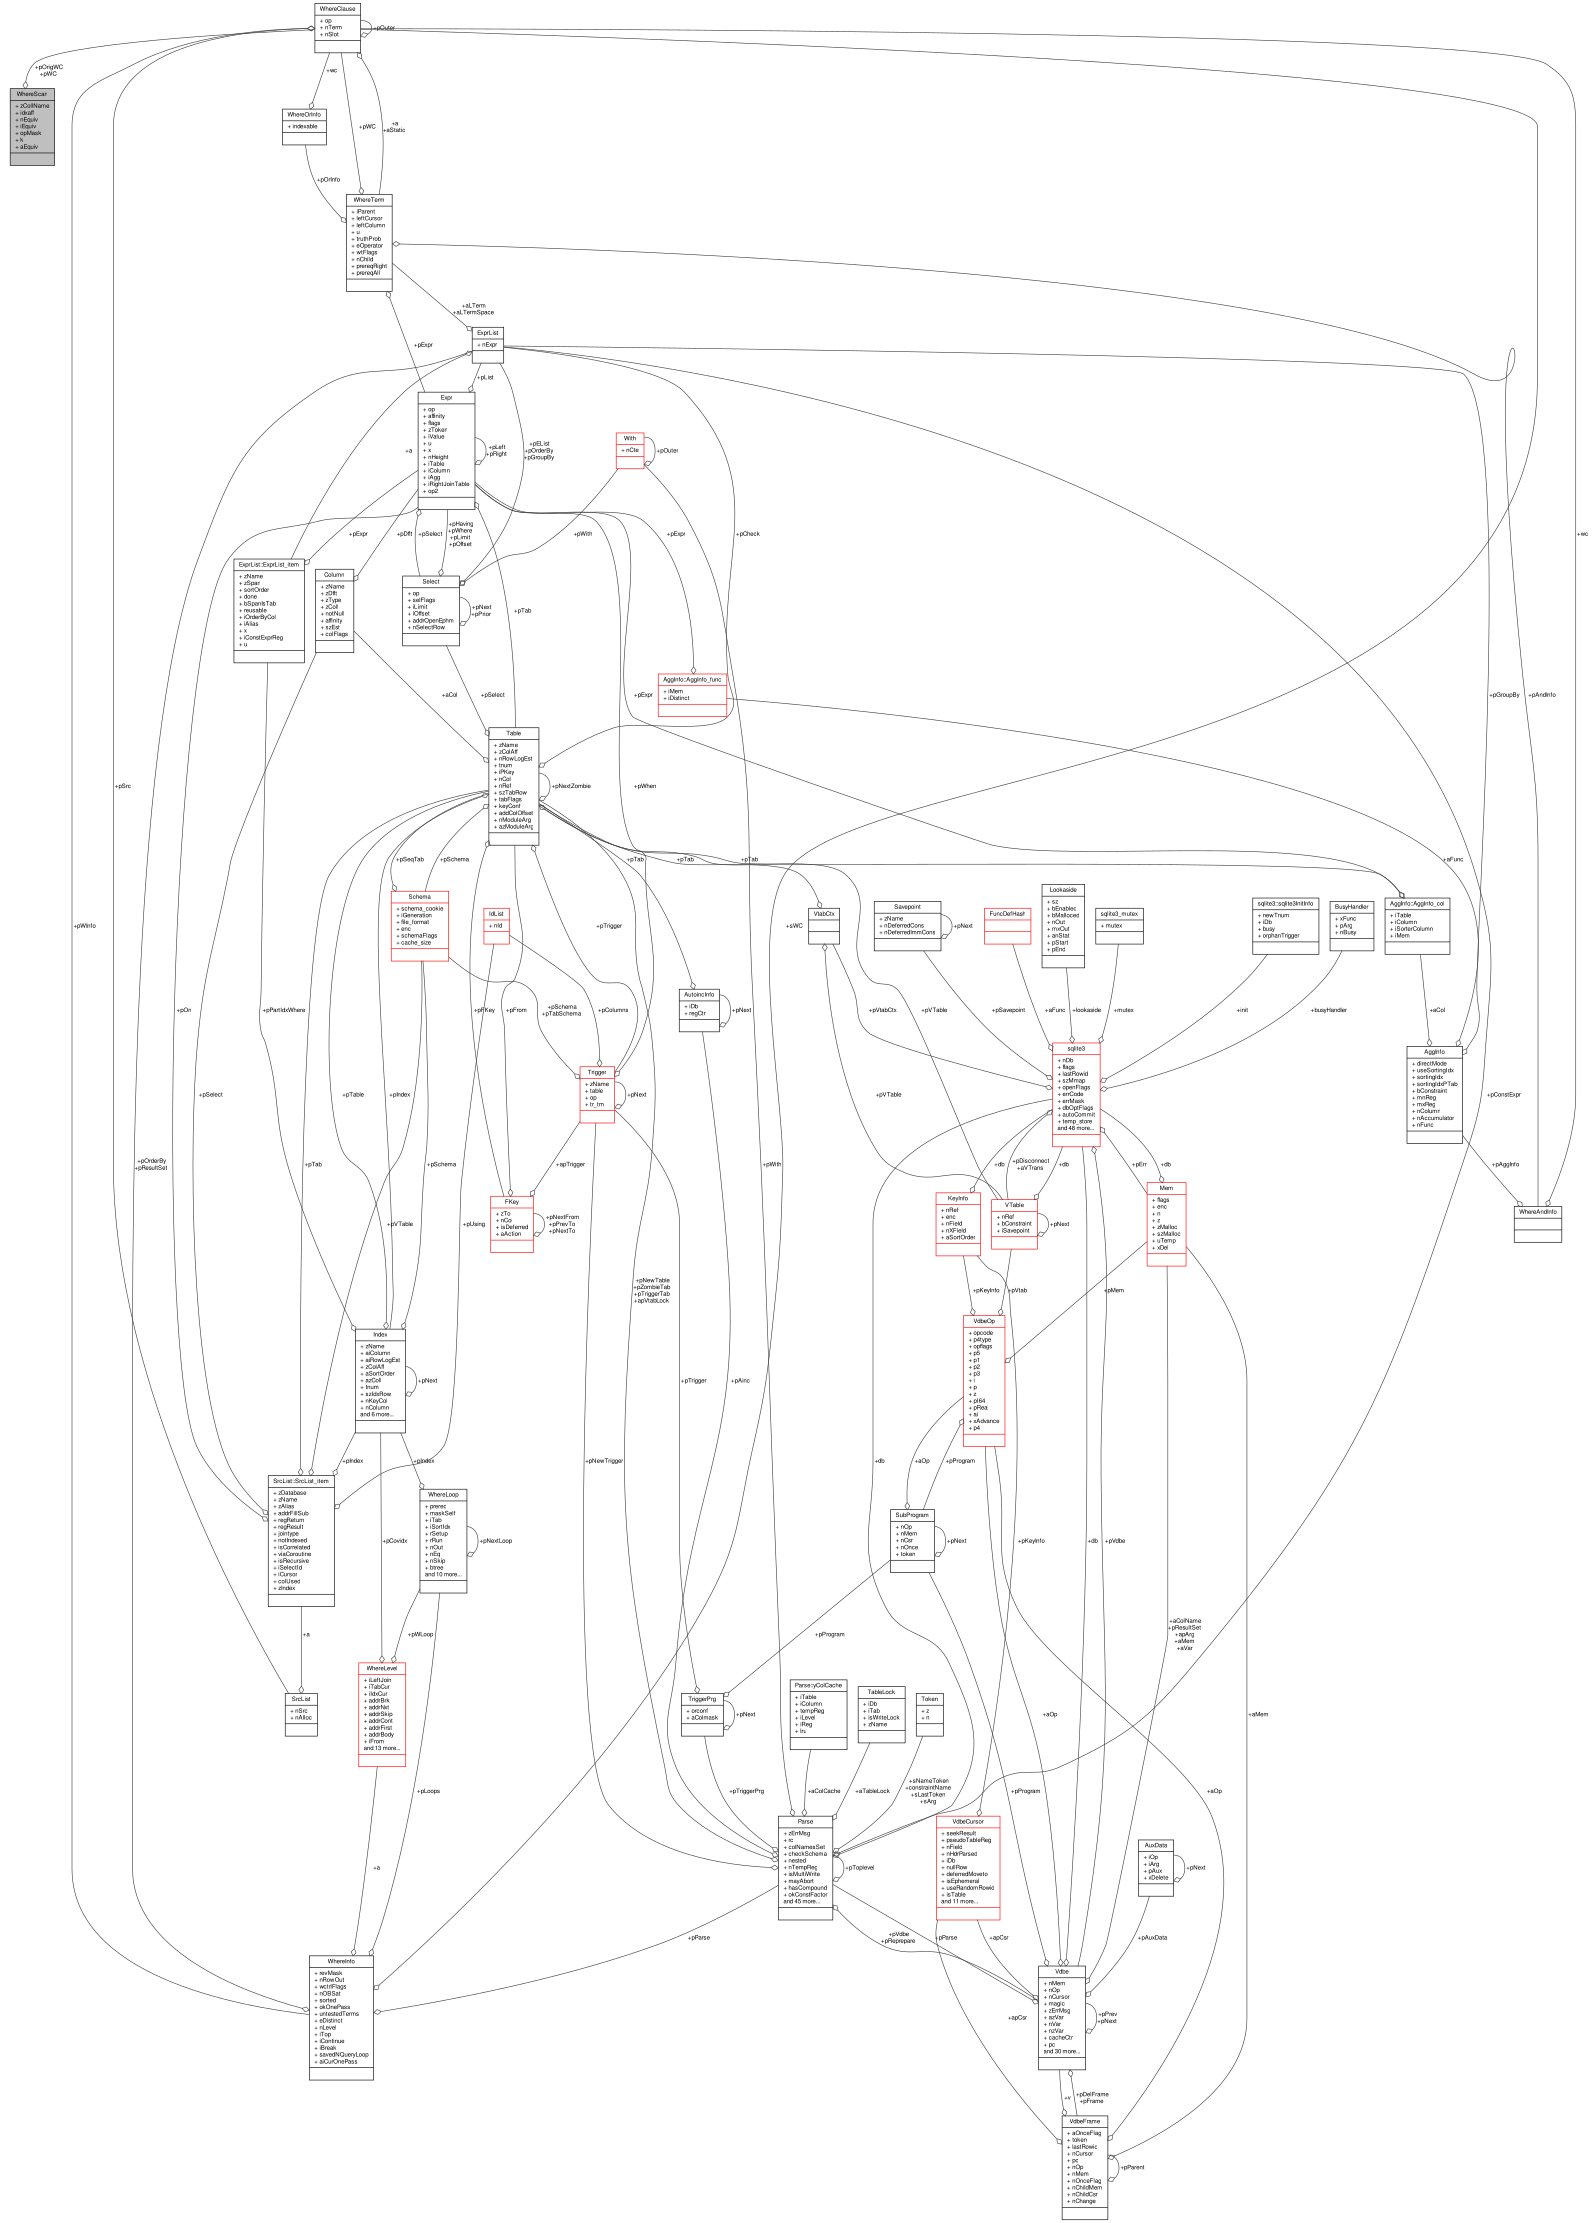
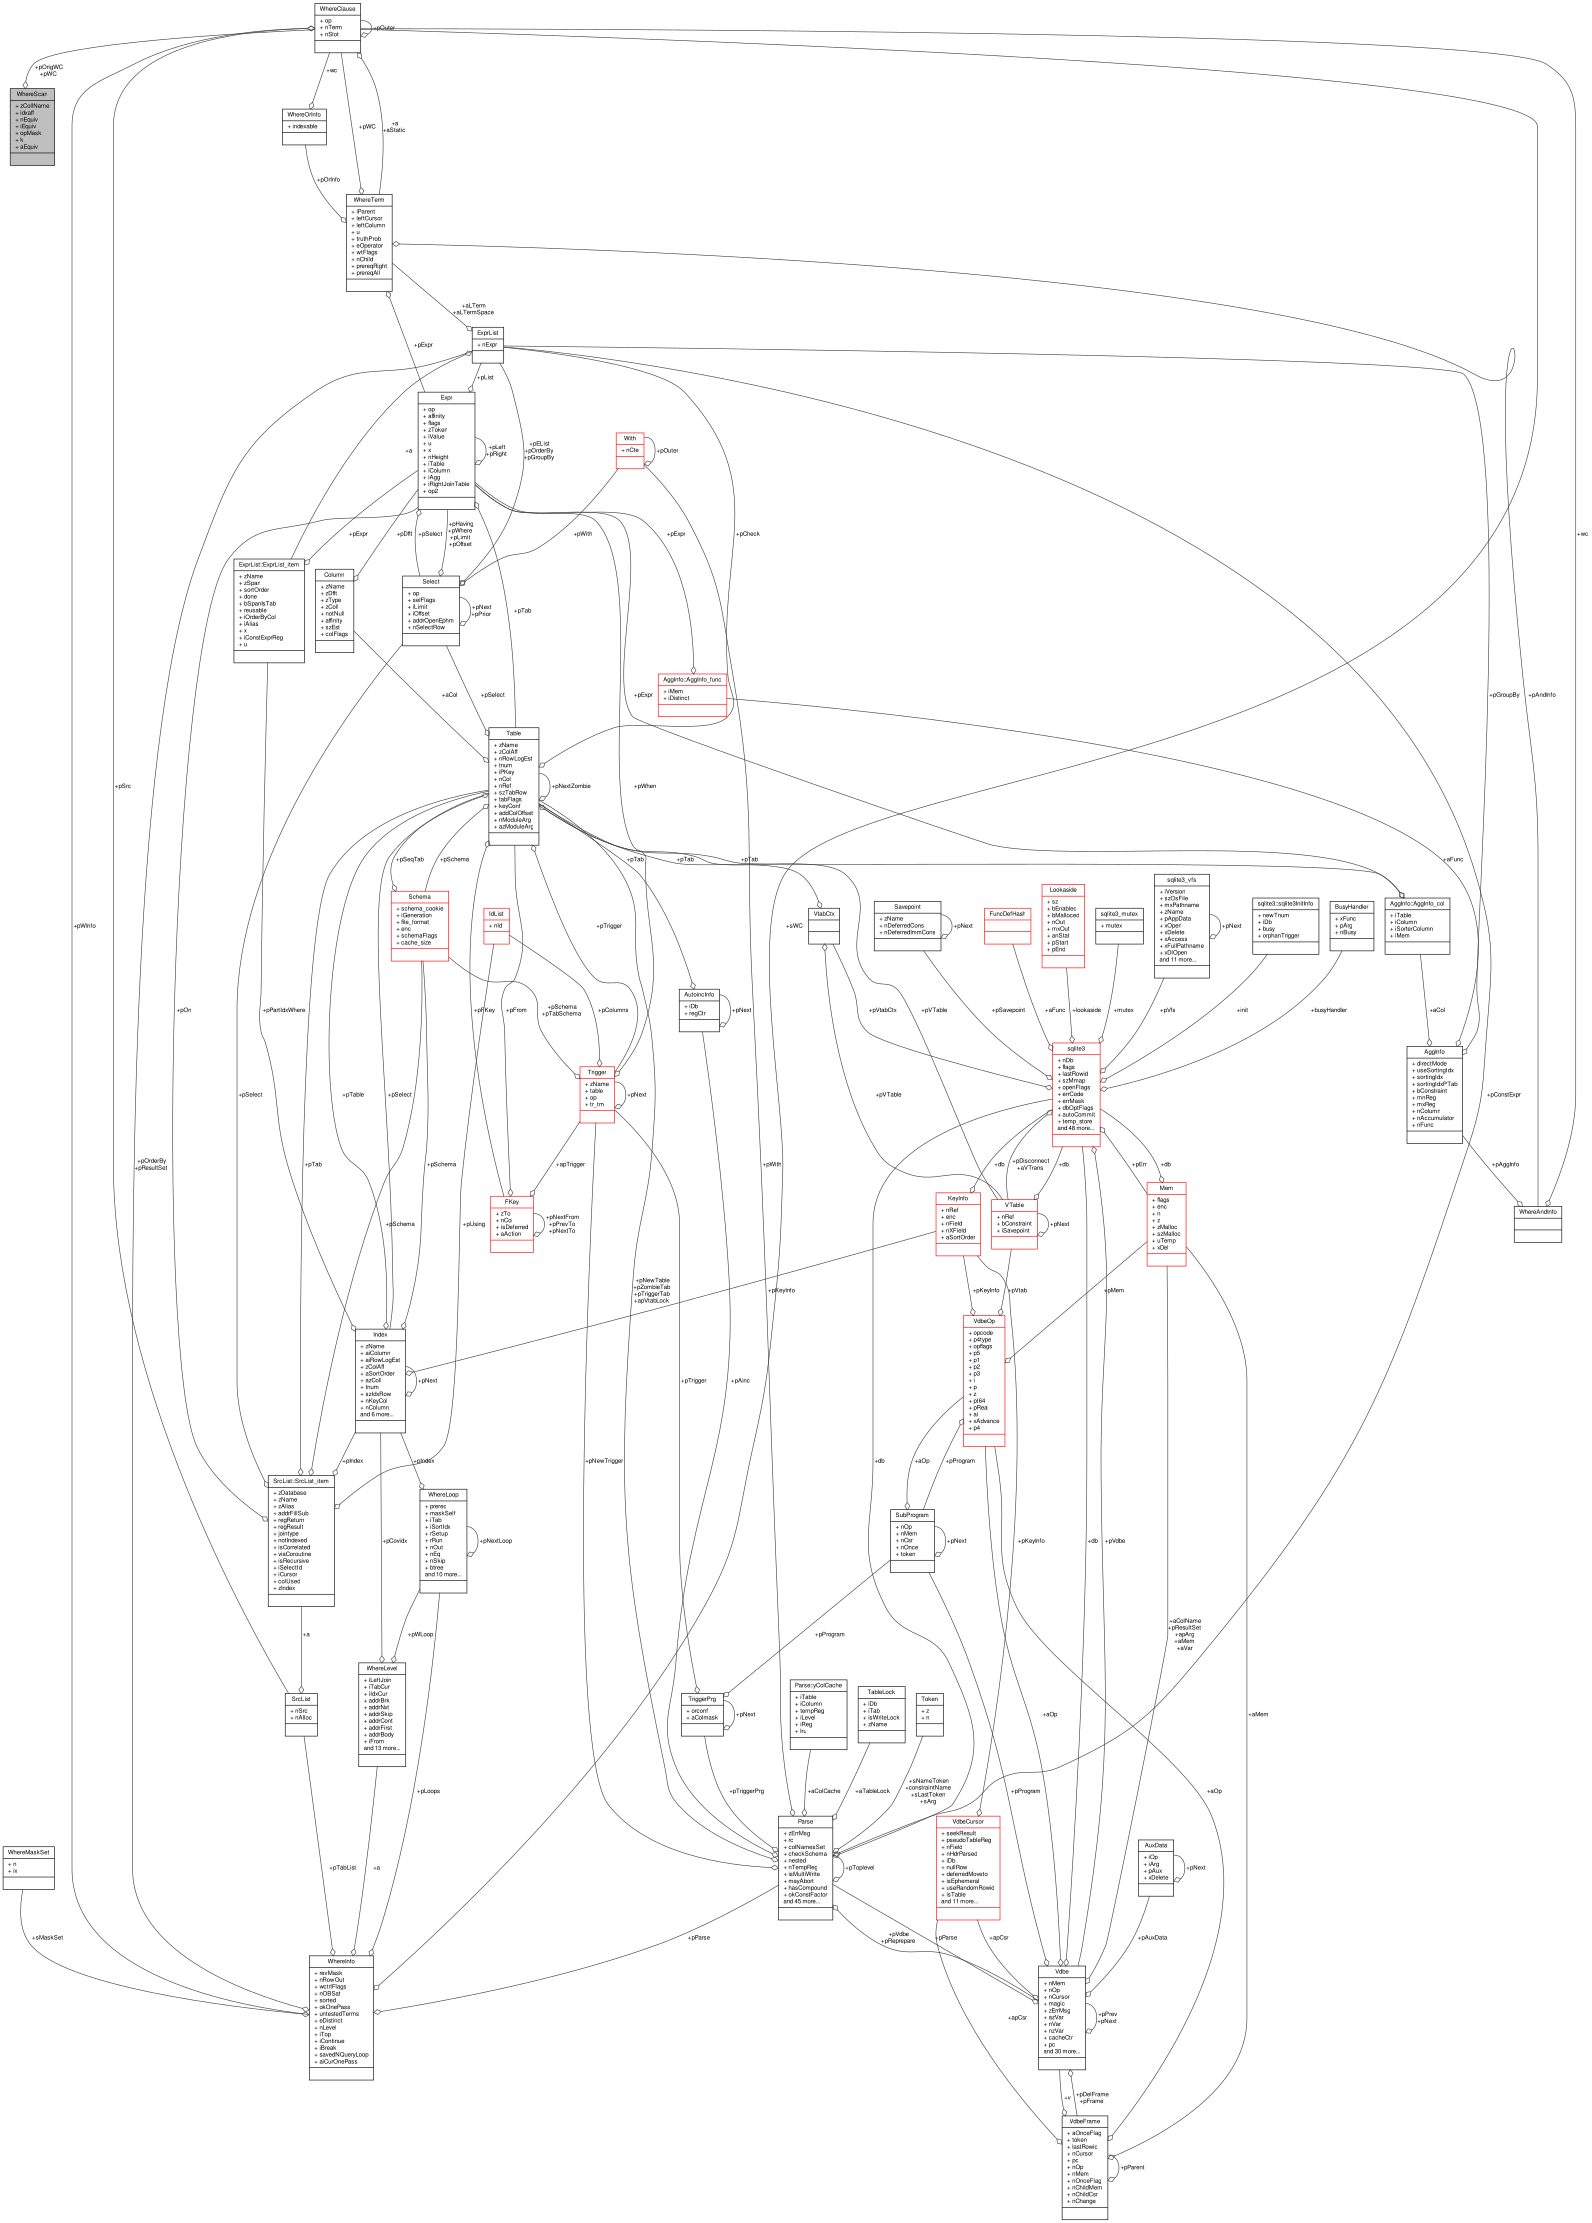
node "Lookaside": color black -> red
node "sqlite3_vfs": added
edge "Column" -> "SrcList::SrcList_item": now "Select" -> "SrcList::SrcList_item"
edge "Index" -> "Table": label " +pIndex" -> " +pSelect"
edge "Schema" -> "SrcList::SrcList_item": label " +pVTable" -> " +pSchema"
edge "KeyInfo" -> "Index": added, label "+pKeyInfo"
node "WhereLevel": color red -> black
edge "SrcList" -> "WhereInfo": added, label "+pTabList"
node "WhereMaskSet": added
